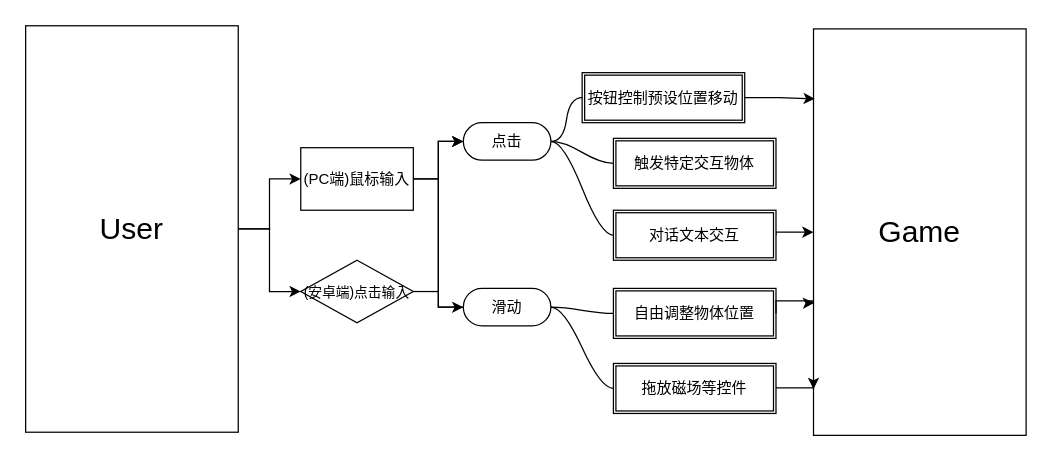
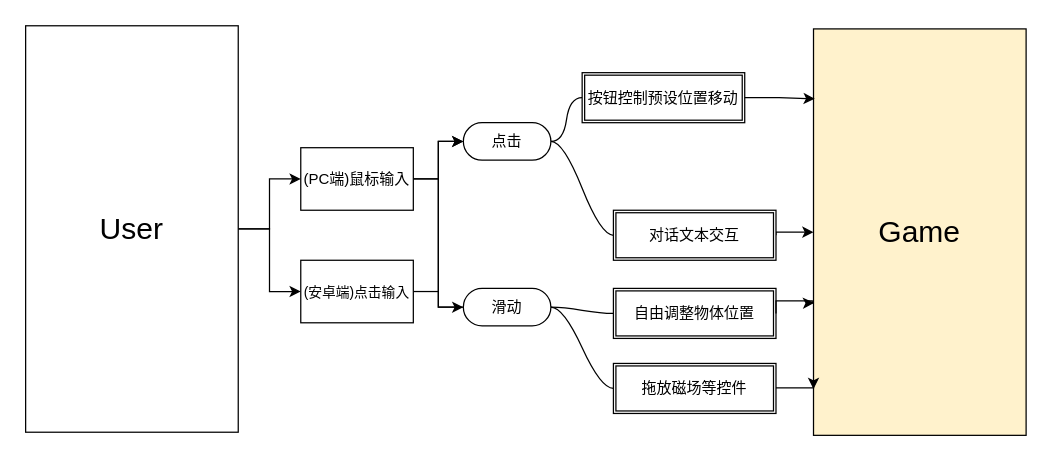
edge "点击" -- "触发特定交互物体": removed
node "触发特定交互物体": removed
node "Game": fillcolor #ffffff -> #fff2cc
node "(安卓端)点击输入": shape diamond -> rectangle
